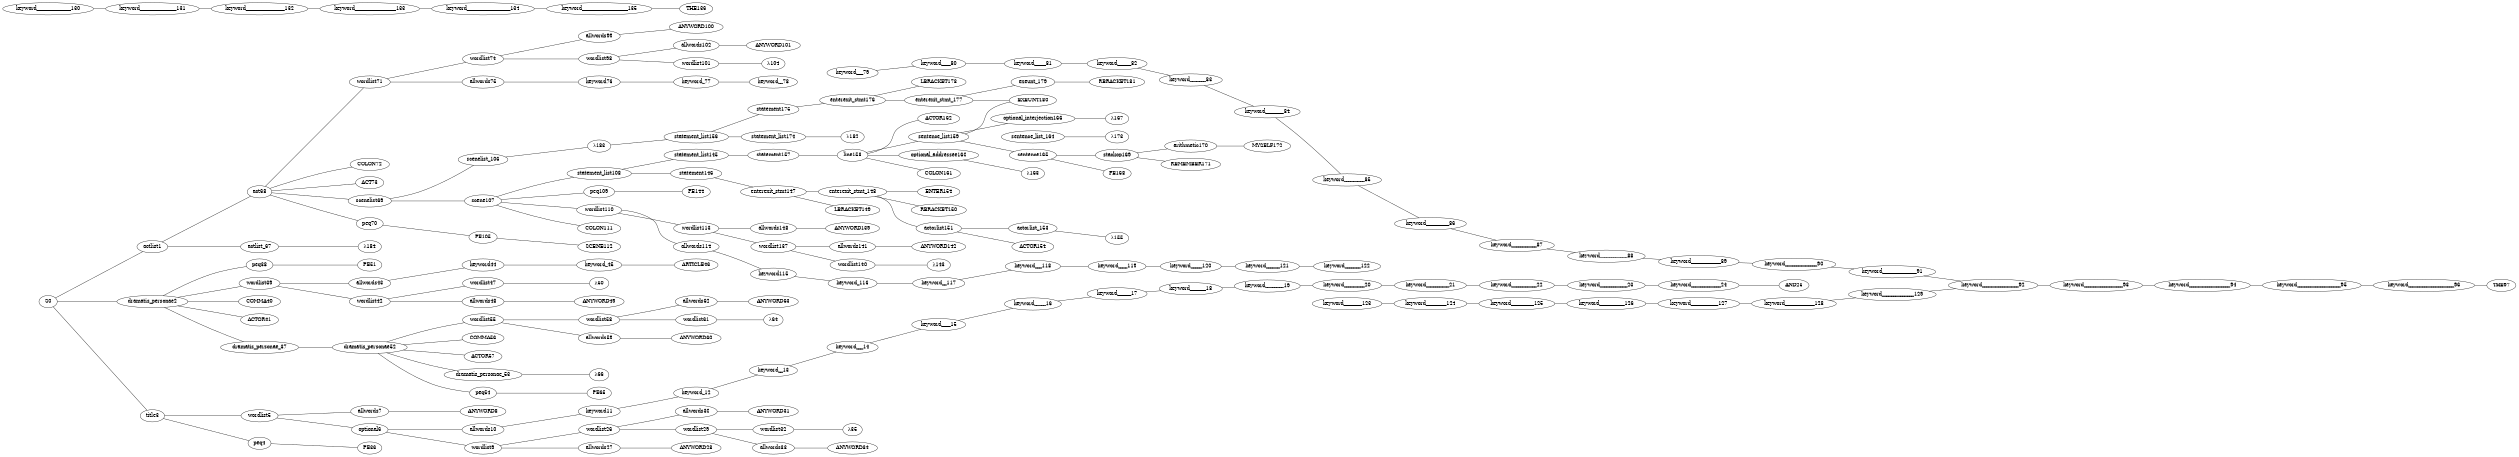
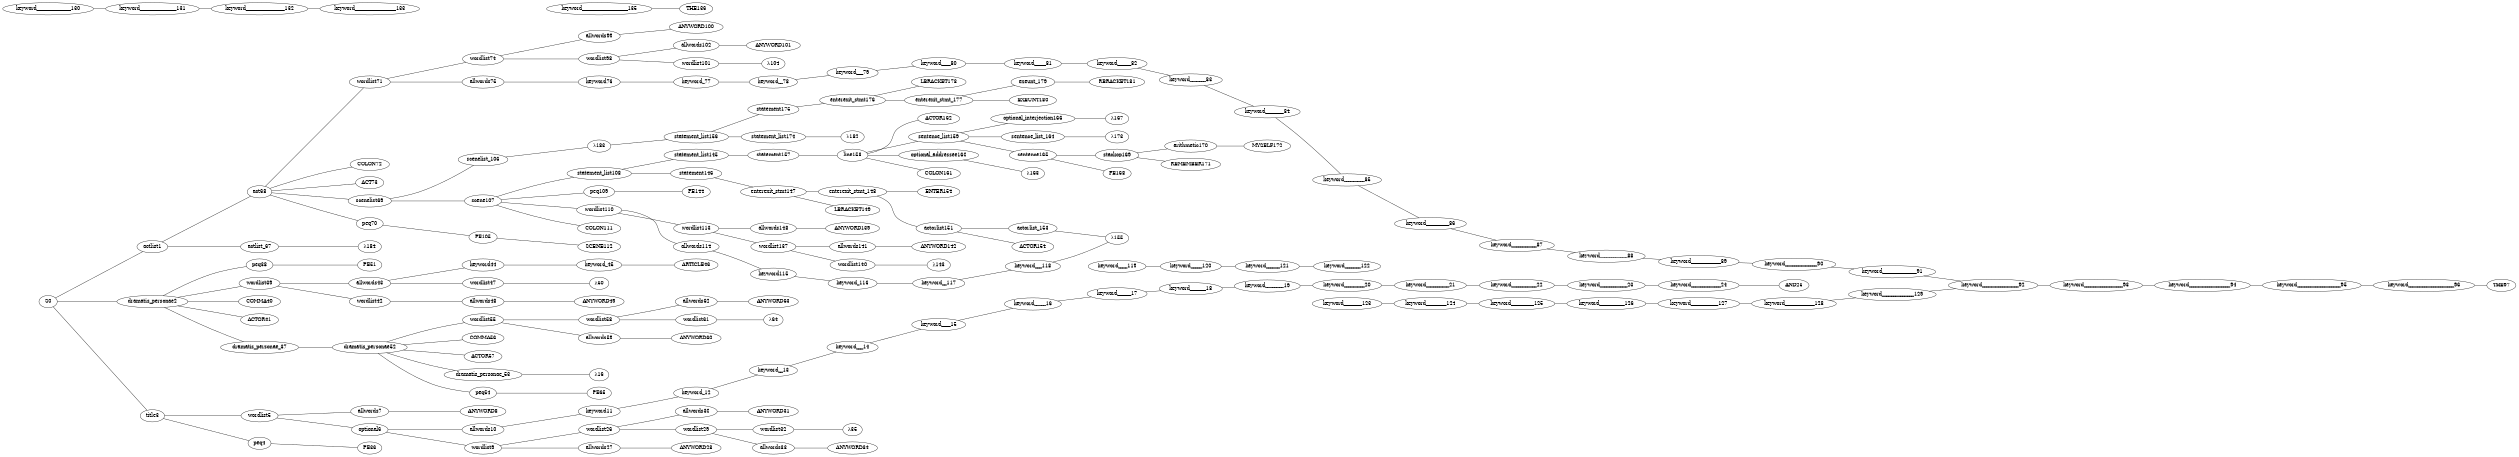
node "keyword___________________134": removed
edge "keyword___79" -- "keyword__78": added
edge "EXEUNT180" -- "sentence_list159": now "sentence_list_164" -- "sentence_list159"
node "RBRACKET150": removed
edge "keyword___118" -- "keyword____119": now "keyword___118" -- "λ155"
edge "wordlist47" -- "wordlist42": now "wordlist47" -- "allwords43"
node "λ66": label "λ66" -> "λ16"
